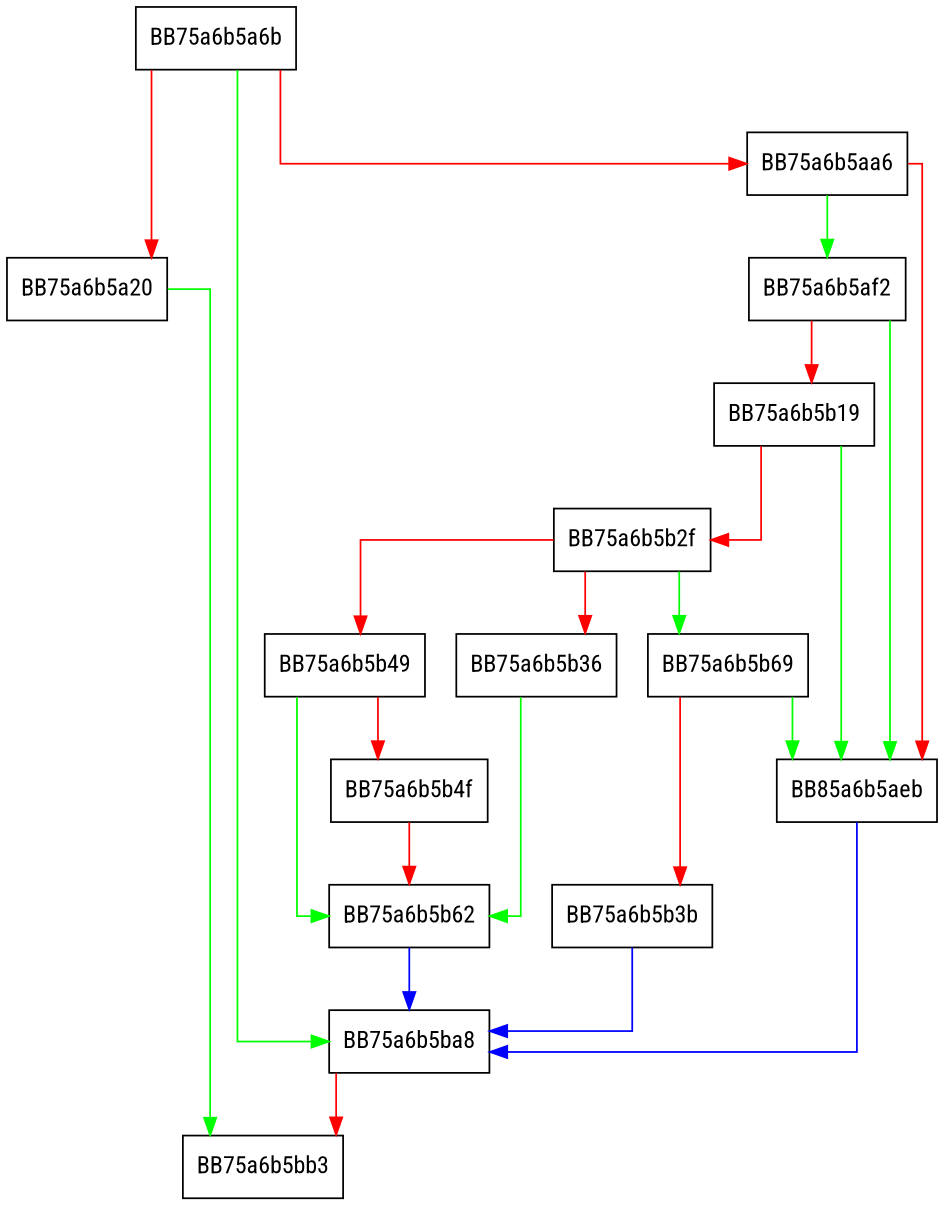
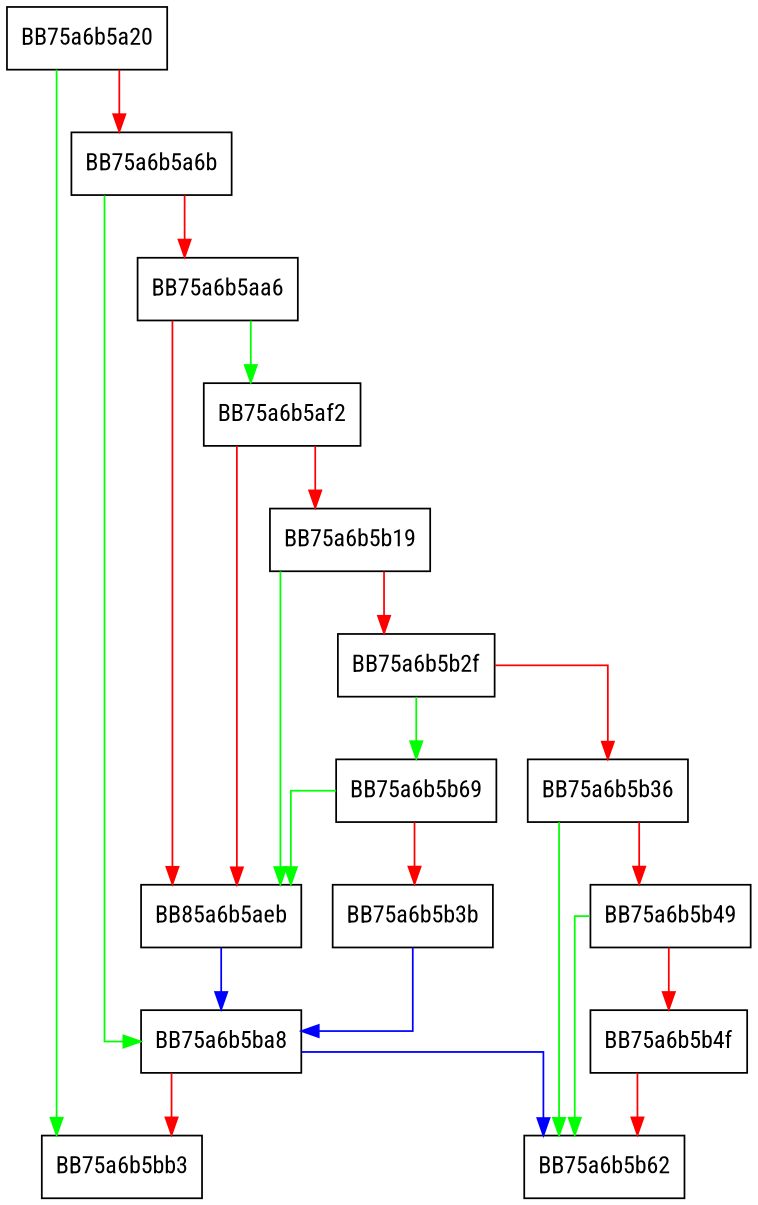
edge "BB75a6b5a6b" -> "BB75a6b5a20": reversed
edge "BB75a6b5af2" -> "BB85a6b5aeb": color green -> red
edge "BB75a6b5b2f" -> "BB75a6b5b49": now "BB75a6b5b36" -> "BB75a6b5b49"
edge "BB75a6b5b62" -> "BB75a6b5ba8": reversed
